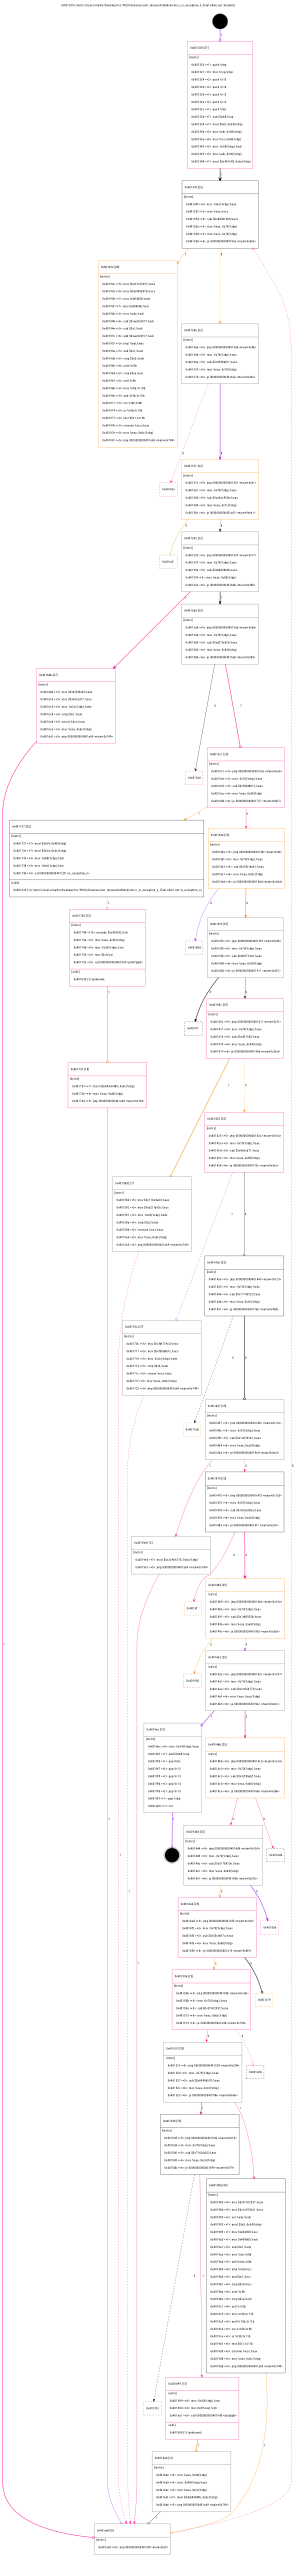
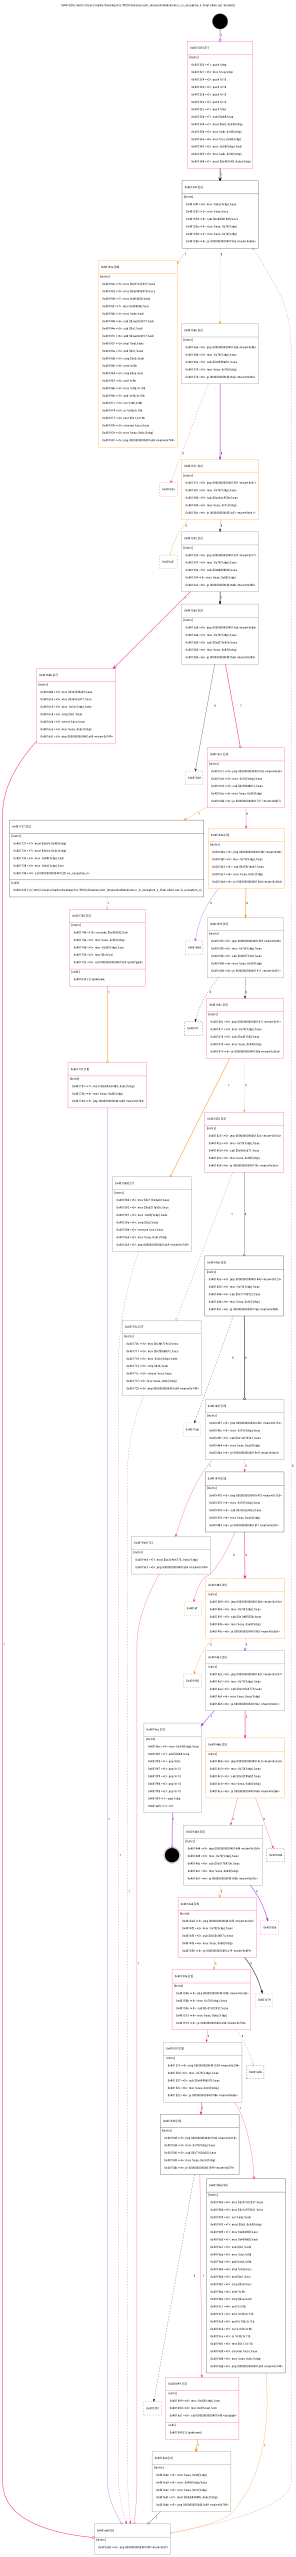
edge "0x4013f3 [25]" -> "0x401911": style bold -> dashed
edge "0x4014a2 [25]" -> "0x4019ec [21]": arrowhead odot -> normal
edge "0x4014ed [25]" -> "0x401a19": arrowhead odot -> normal
edge "0x4019e0 [12]" -> "0x401a69 [5]": arrowhead vee -> odot
edge "0x401699 [13]" -> "0x4016a6 [21]": arrowhead odot -> vee
